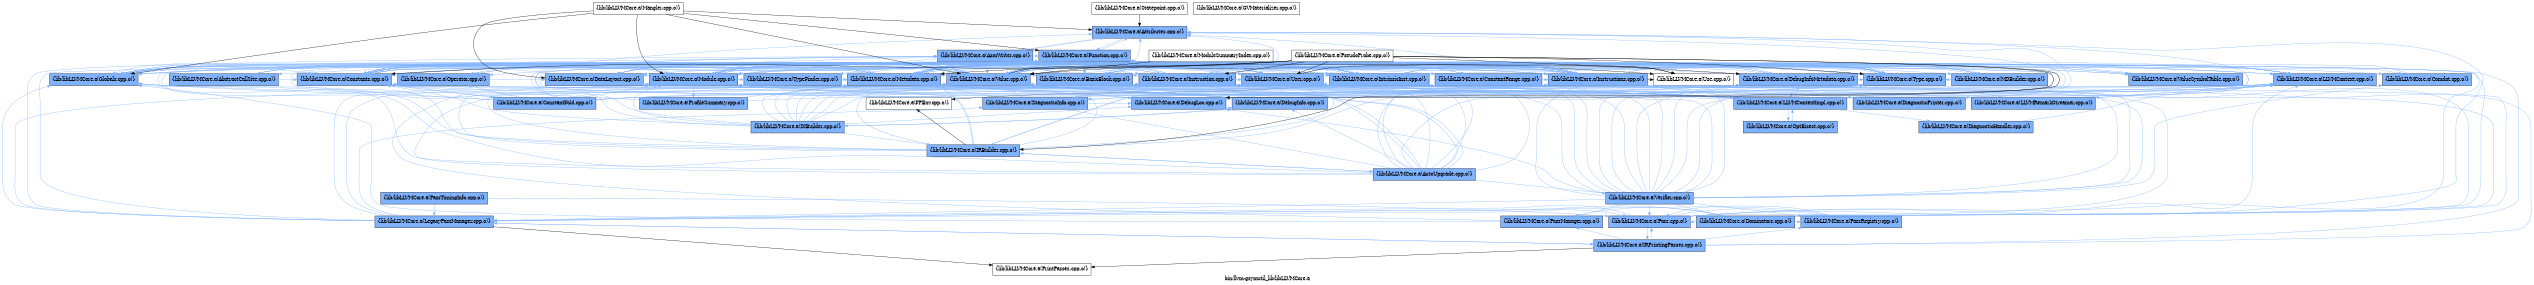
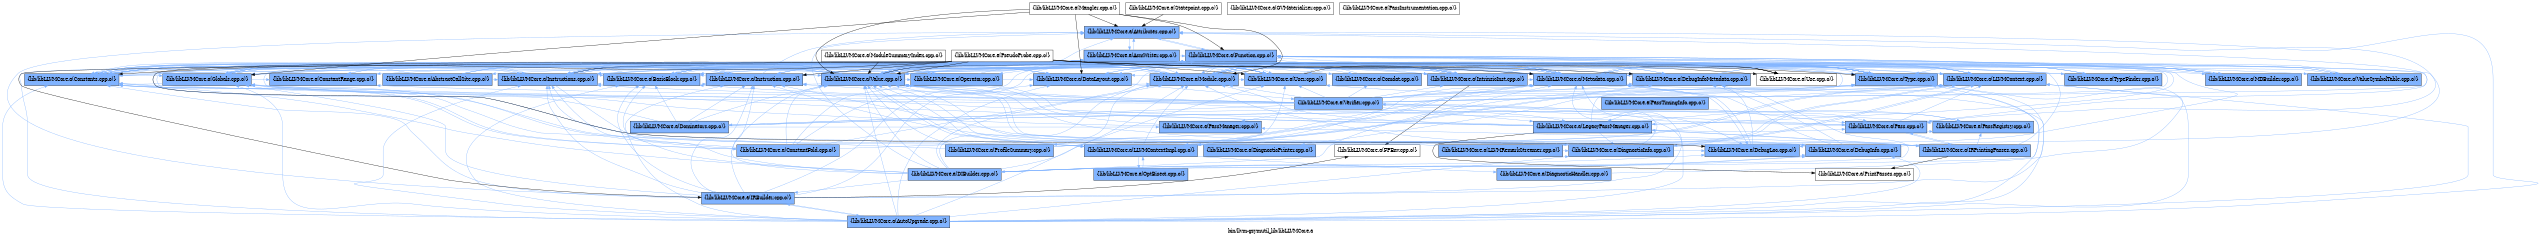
node "{lib/libLLVMCore.a(PassInstrumentation.cpp.o)}": added
edge "{lib/libLLVMCore.a(Instructions.cpp.o)}" -> "{lib/libLLVMCore.a(Attributes.cpp.o)}": removed
edge "{lib/libLLVMCore.a(Constants.cpp.o)}" -> "{lib/libLLVMCore.a(Instruction.cpp.o)}": now "{lib/libLLVMCore.a(AbstractCallSite.cpp.o)}" -> "{lib/libLLVMCore.a(Instruction.cpp.o)}"
edge "{lib/libLLVMCore.a(Constants.cpp.o)}" -> "{lib/libLLVMCore.a(Value.cpp.o)}": now "{lib/libLLVMCore.a(ProfileSummary.cpp.o)}" -> "{lib/libLLVMCore.a(Value.cpp.o)}"
edge "{lib/libLLVMCore.a(IRBuilder.cpp.o)}" -> "{lib/libLLVMCore.a(User.cpp.o)}": removed
edge "{lib/libLLVMCore.a(Verifier.cpp.o)}" -> "{lib/libLLVMCore.a(DataLayout.cpp.o)}": reversed
